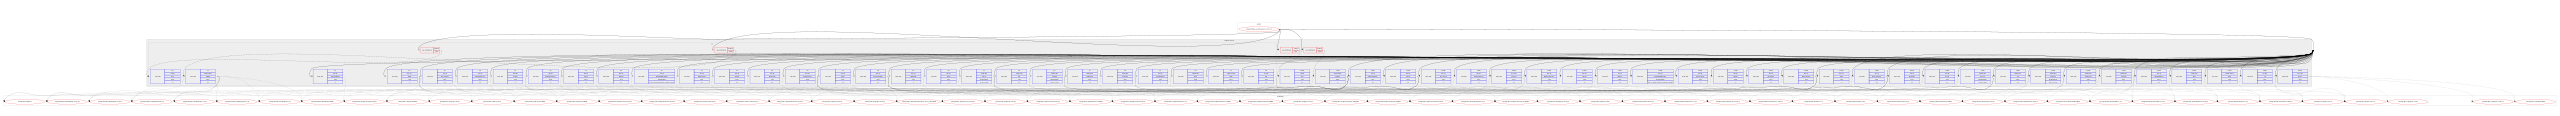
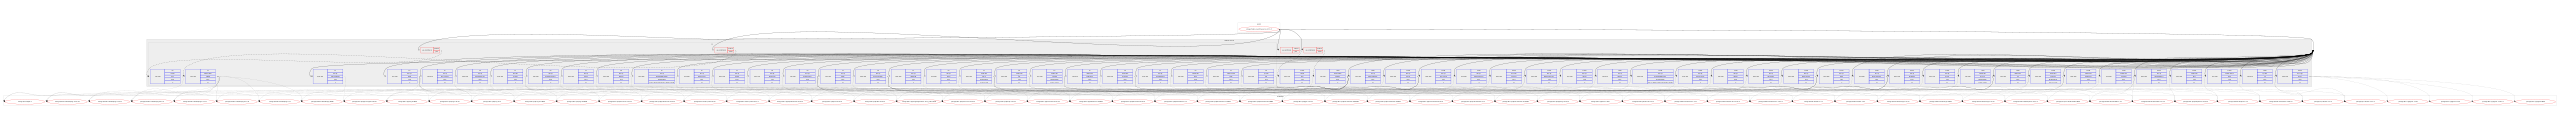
node "portage://dev-cpp/gtest-1.14.0": added
